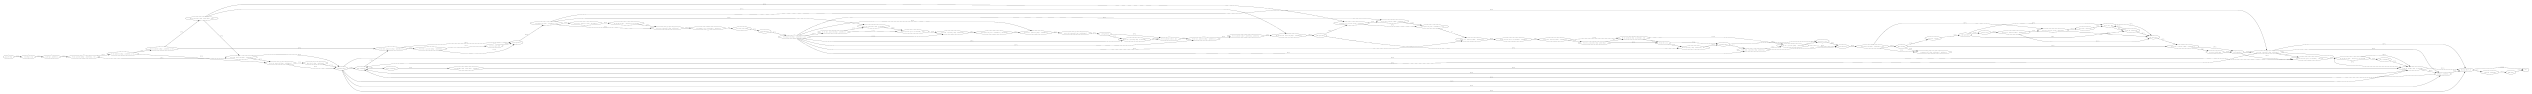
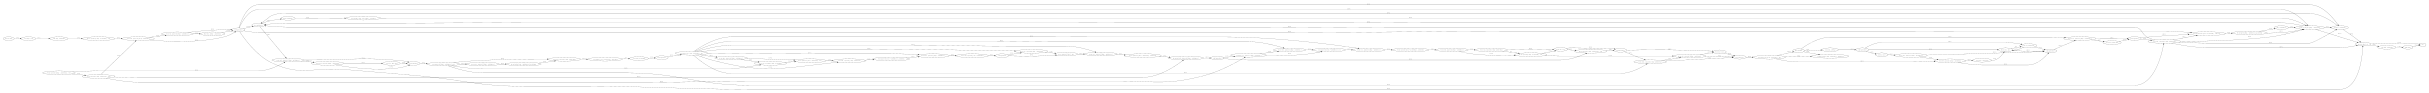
node "mov qword [ rbp - address ] , rsi": removed
